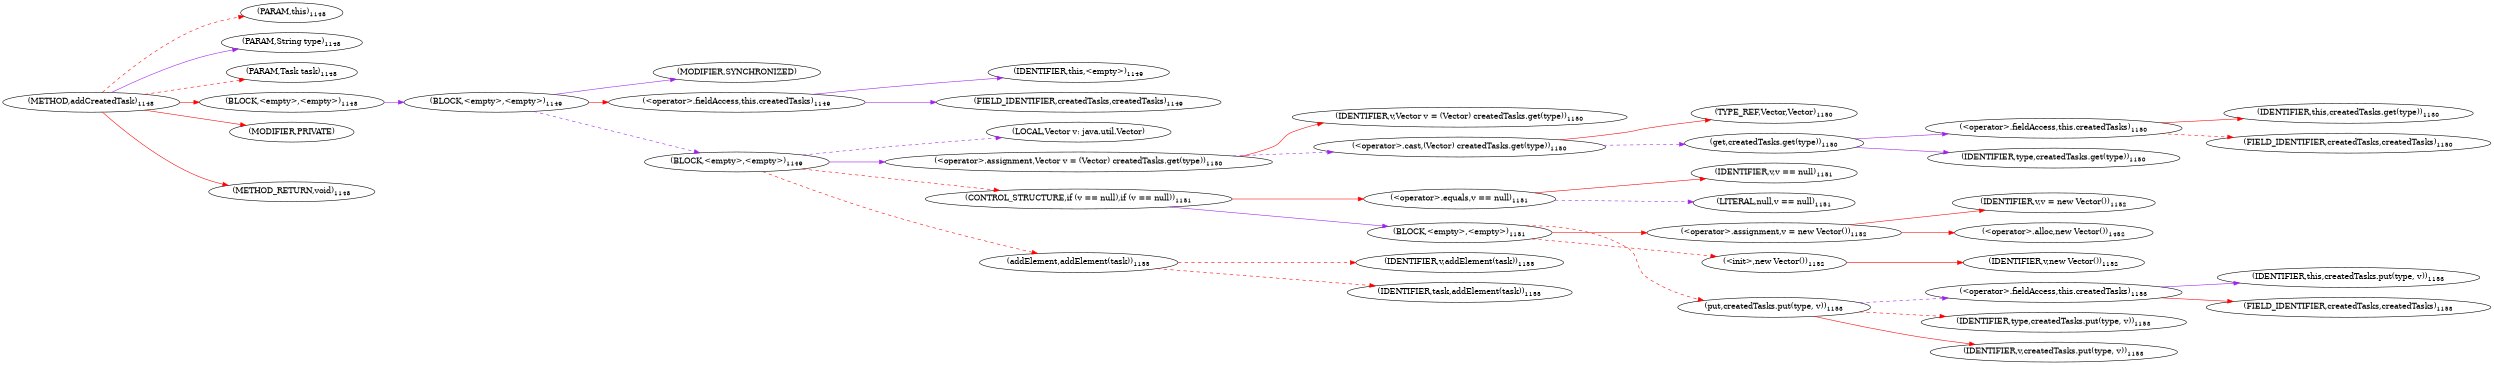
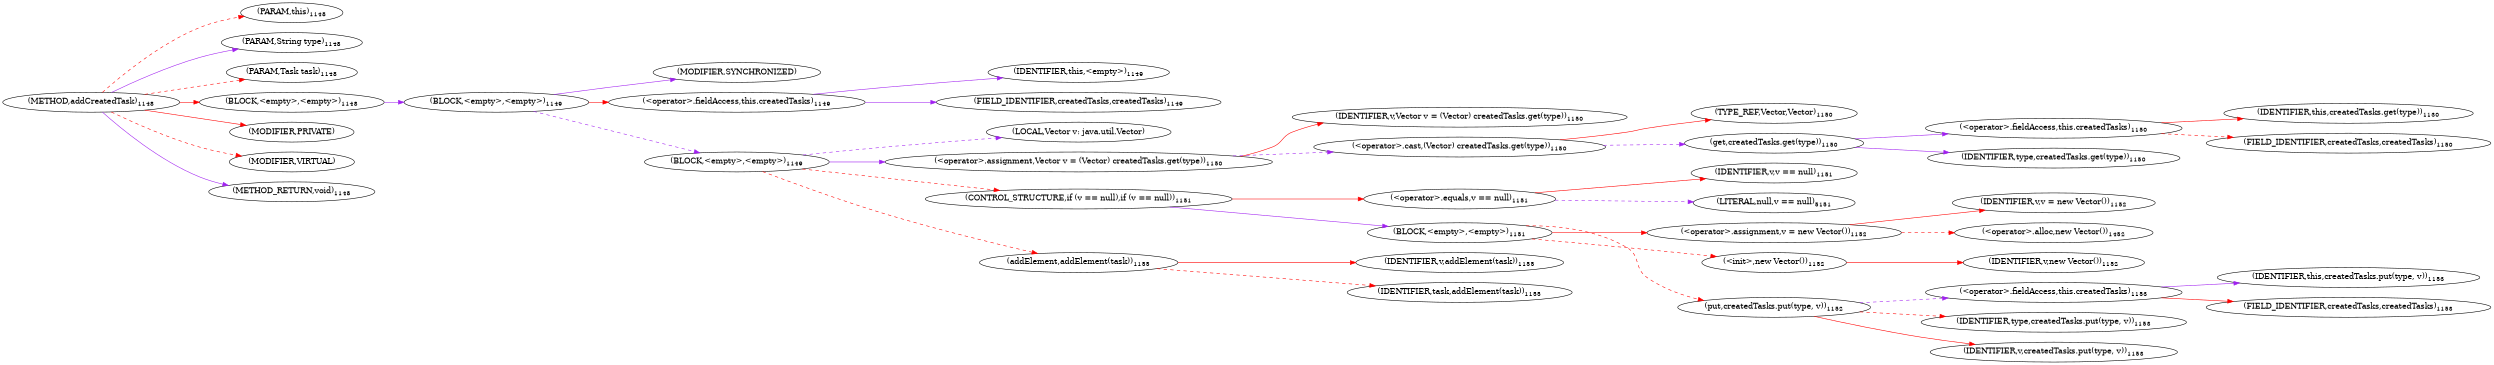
edge "(METHOD,addCreatedTask)" -> "(METHOD_RETURN,void)": color red -> purple
node "(MODIFIER,VIRTUAL)": added
node "(LITERAL,null,v == null)": text "1151" -> "5151"
edge "(<operator>.assignment,v = new Vector())" -> "(<operator>.alloc,new Vector())": style solid -> dashed
edge "(addElement,addElement(task))" -> "(IDENTIFIER,v,addElement(task))": style dashed -> solid
node "(put,createdTasks.put(type, v))": text "1153" -> "1152"
